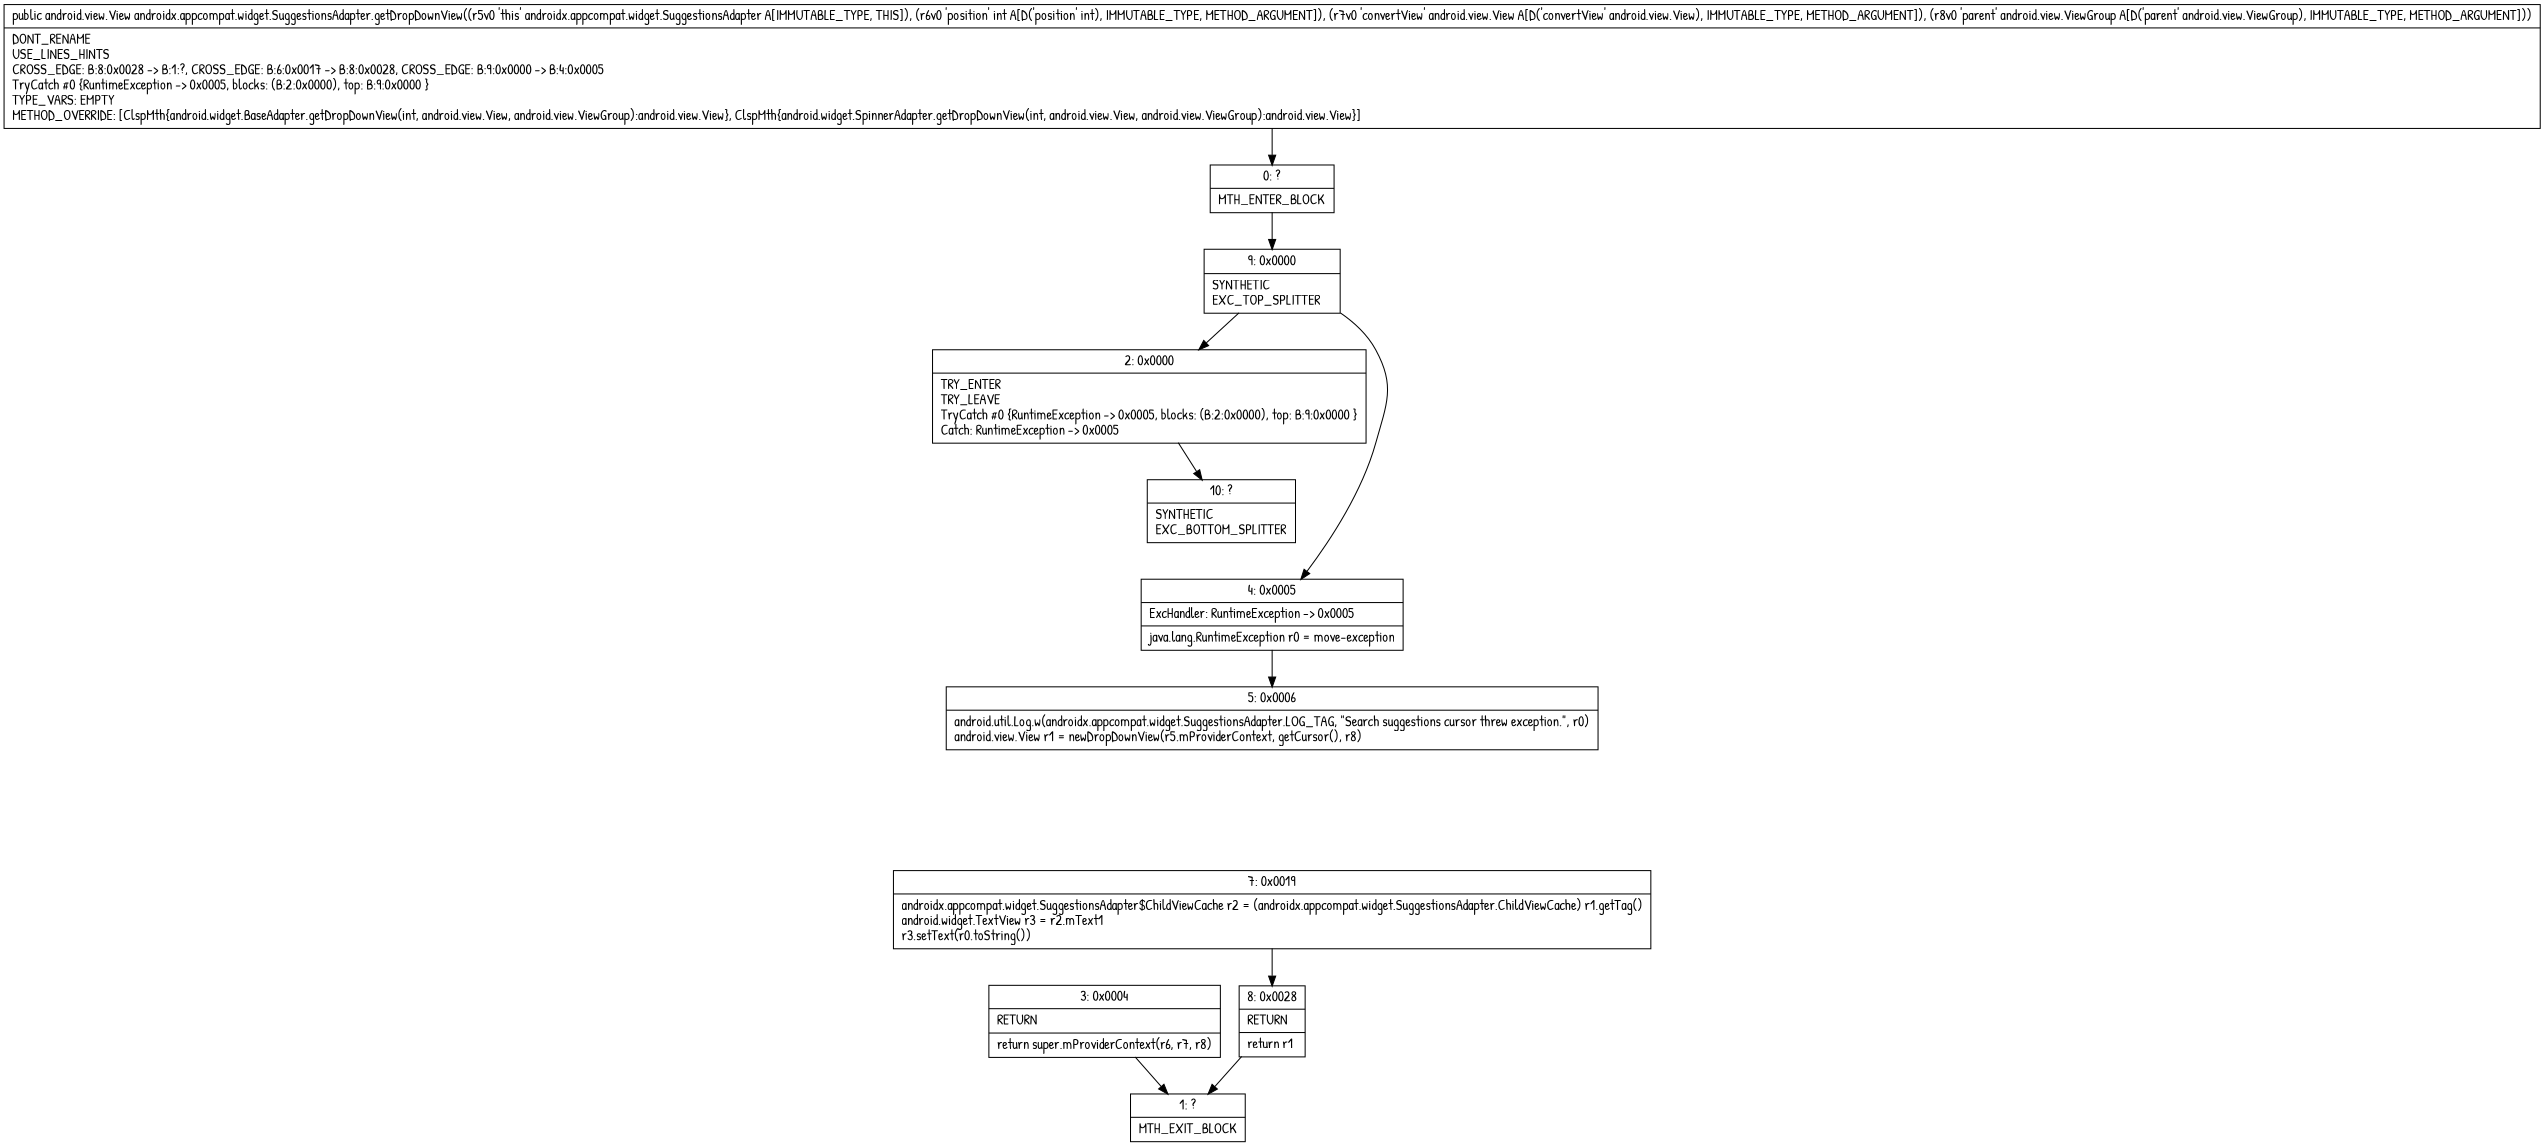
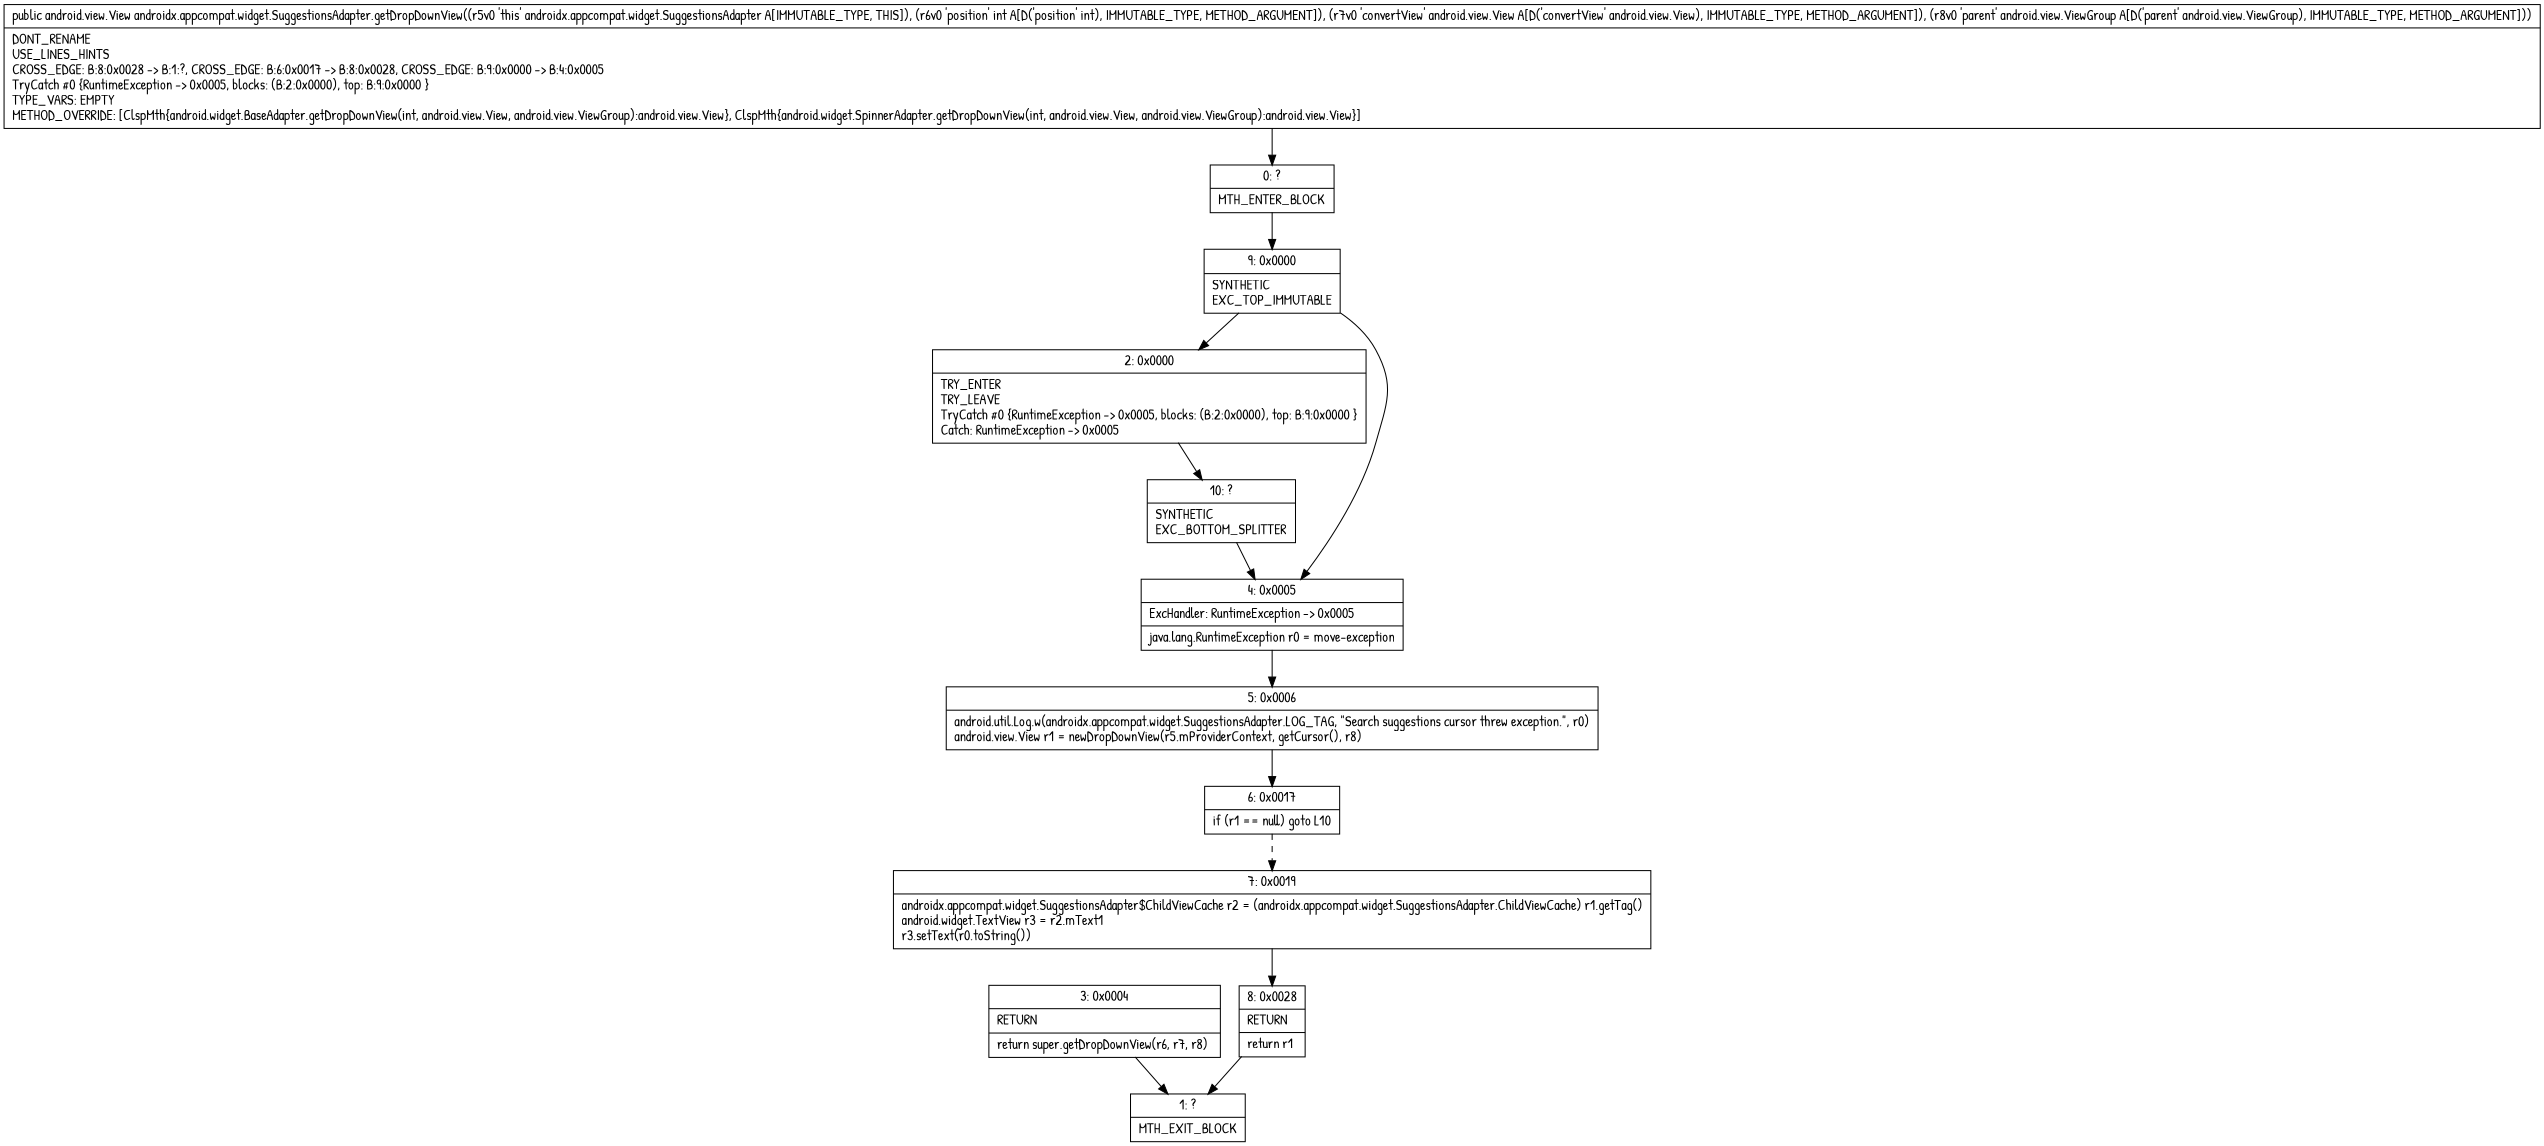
node "9: 0x0000": text "EXC_TOP_SPLITTER" -> "EXC_TOP_IMMUTABLE"
edge "10: ?" -> "4: 0x0005": added
node "6: 0x0017": added
node "3: 0x0004": text "return super.mProviderContext(r6, r7, r8)" -> "return super.getDropDownView(r6, r7, r8)"
